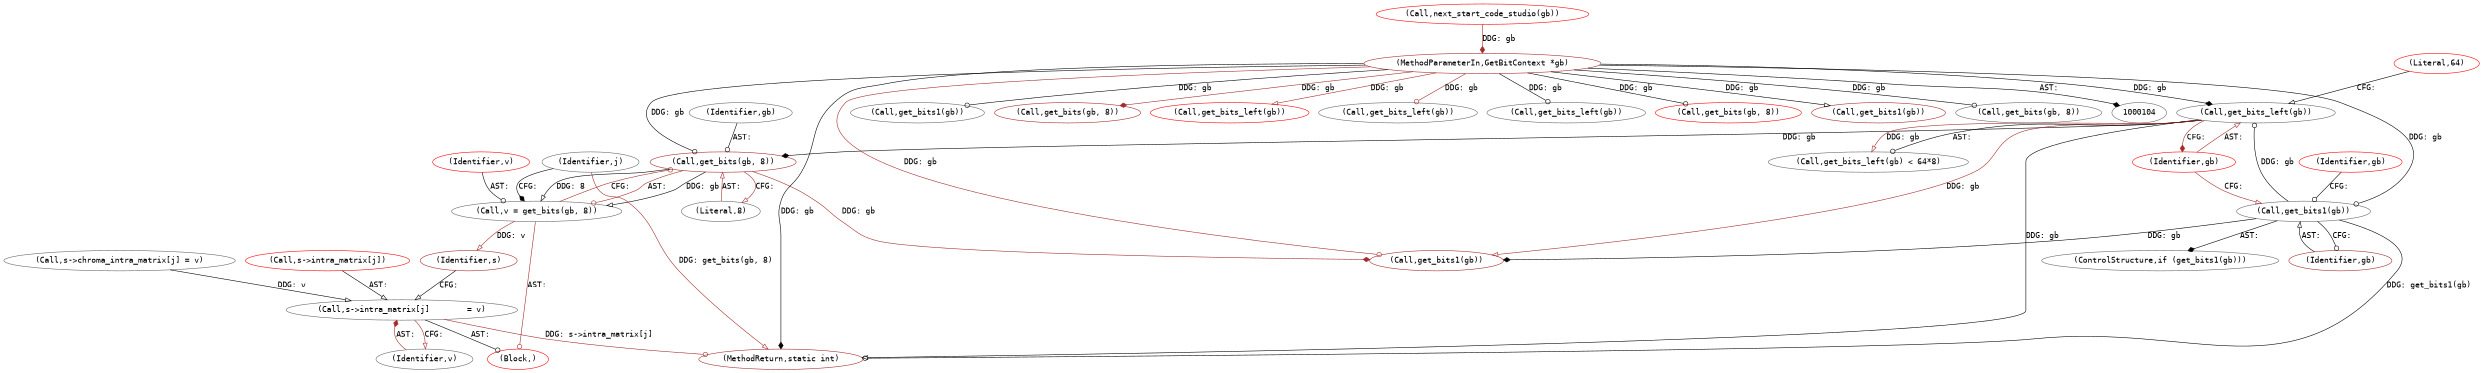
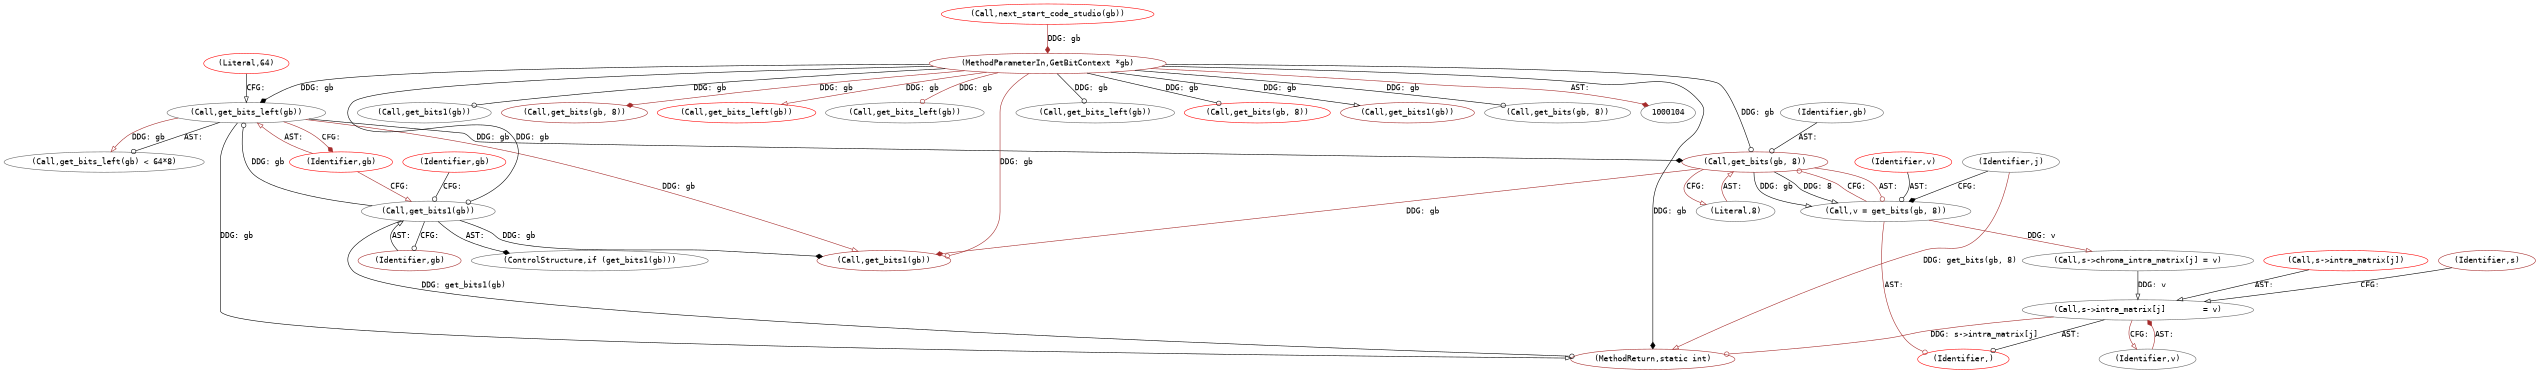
edge "(MethodParameterIn,GetBitContext *gb)" -> "1000104": color black -> brown
edge "(Call,v = get_bits(gb, 8))" -> "(Identifier,s)": now "(Call,v = get_bits(gb, 8))" -> "(Call,s->chroma_intra_matrix[j] = v)"
node "(Block,)": label "(Block,)" -> "(Identifier,)"
